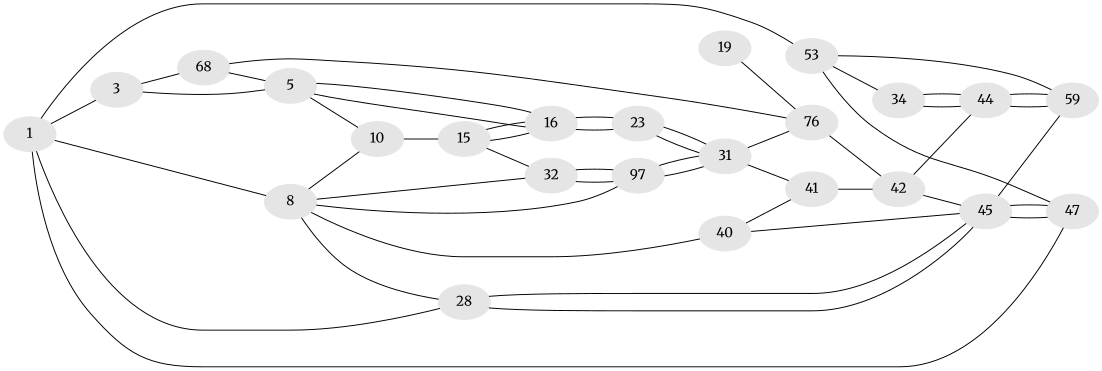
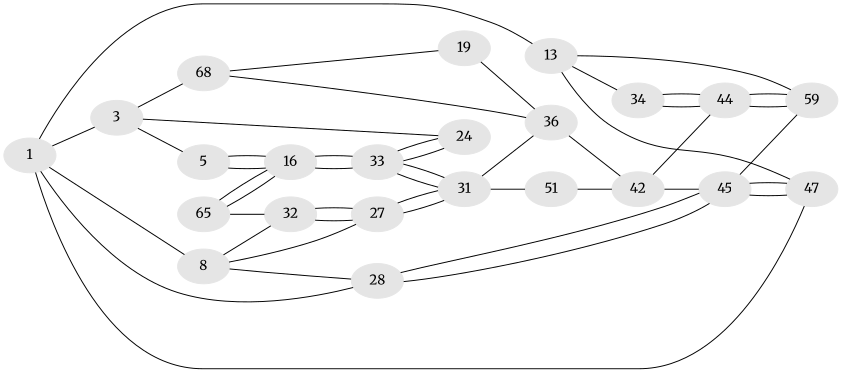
node "53": label "53" -> "13"
edge "68" -- "5": now "68" -- "19"
node "76": label "76" -> "36"
node "23": label "23" -> "33"
node "24": added
node "10": removed
node "15": label "15" -> "65"
node "97": label "97" -> "27"
node "41": label "41" -> "51"
node "40": removed
